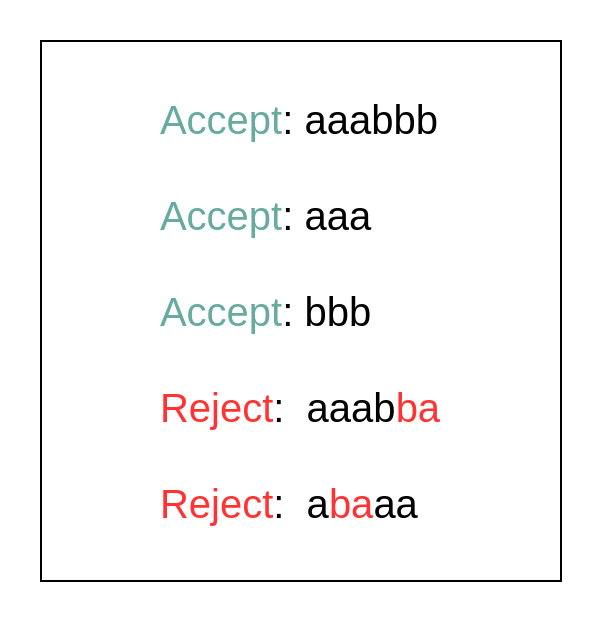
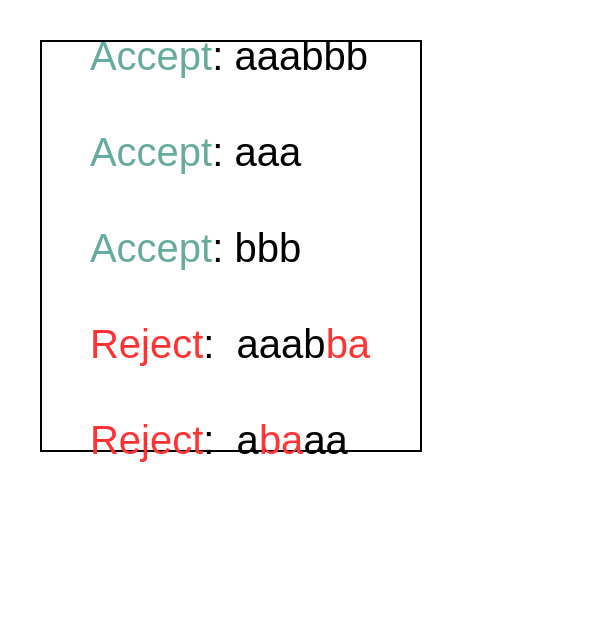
node "Accept: aaabbb Accept: aaa Accept: bbb Reject: aaabba Reject: abaaa": size 520x540 -> 380x410
